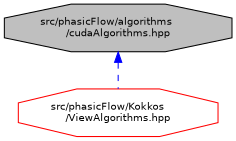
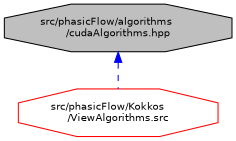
node "src/phasicFlow/Kokkos /ViewAlgorithms.hpp": label "src/phasicFlow/Kokkos /ViewAlgorithms.hpp" -> "src/phasicFlow/Kokkos /ViewAlgorithms.src"
